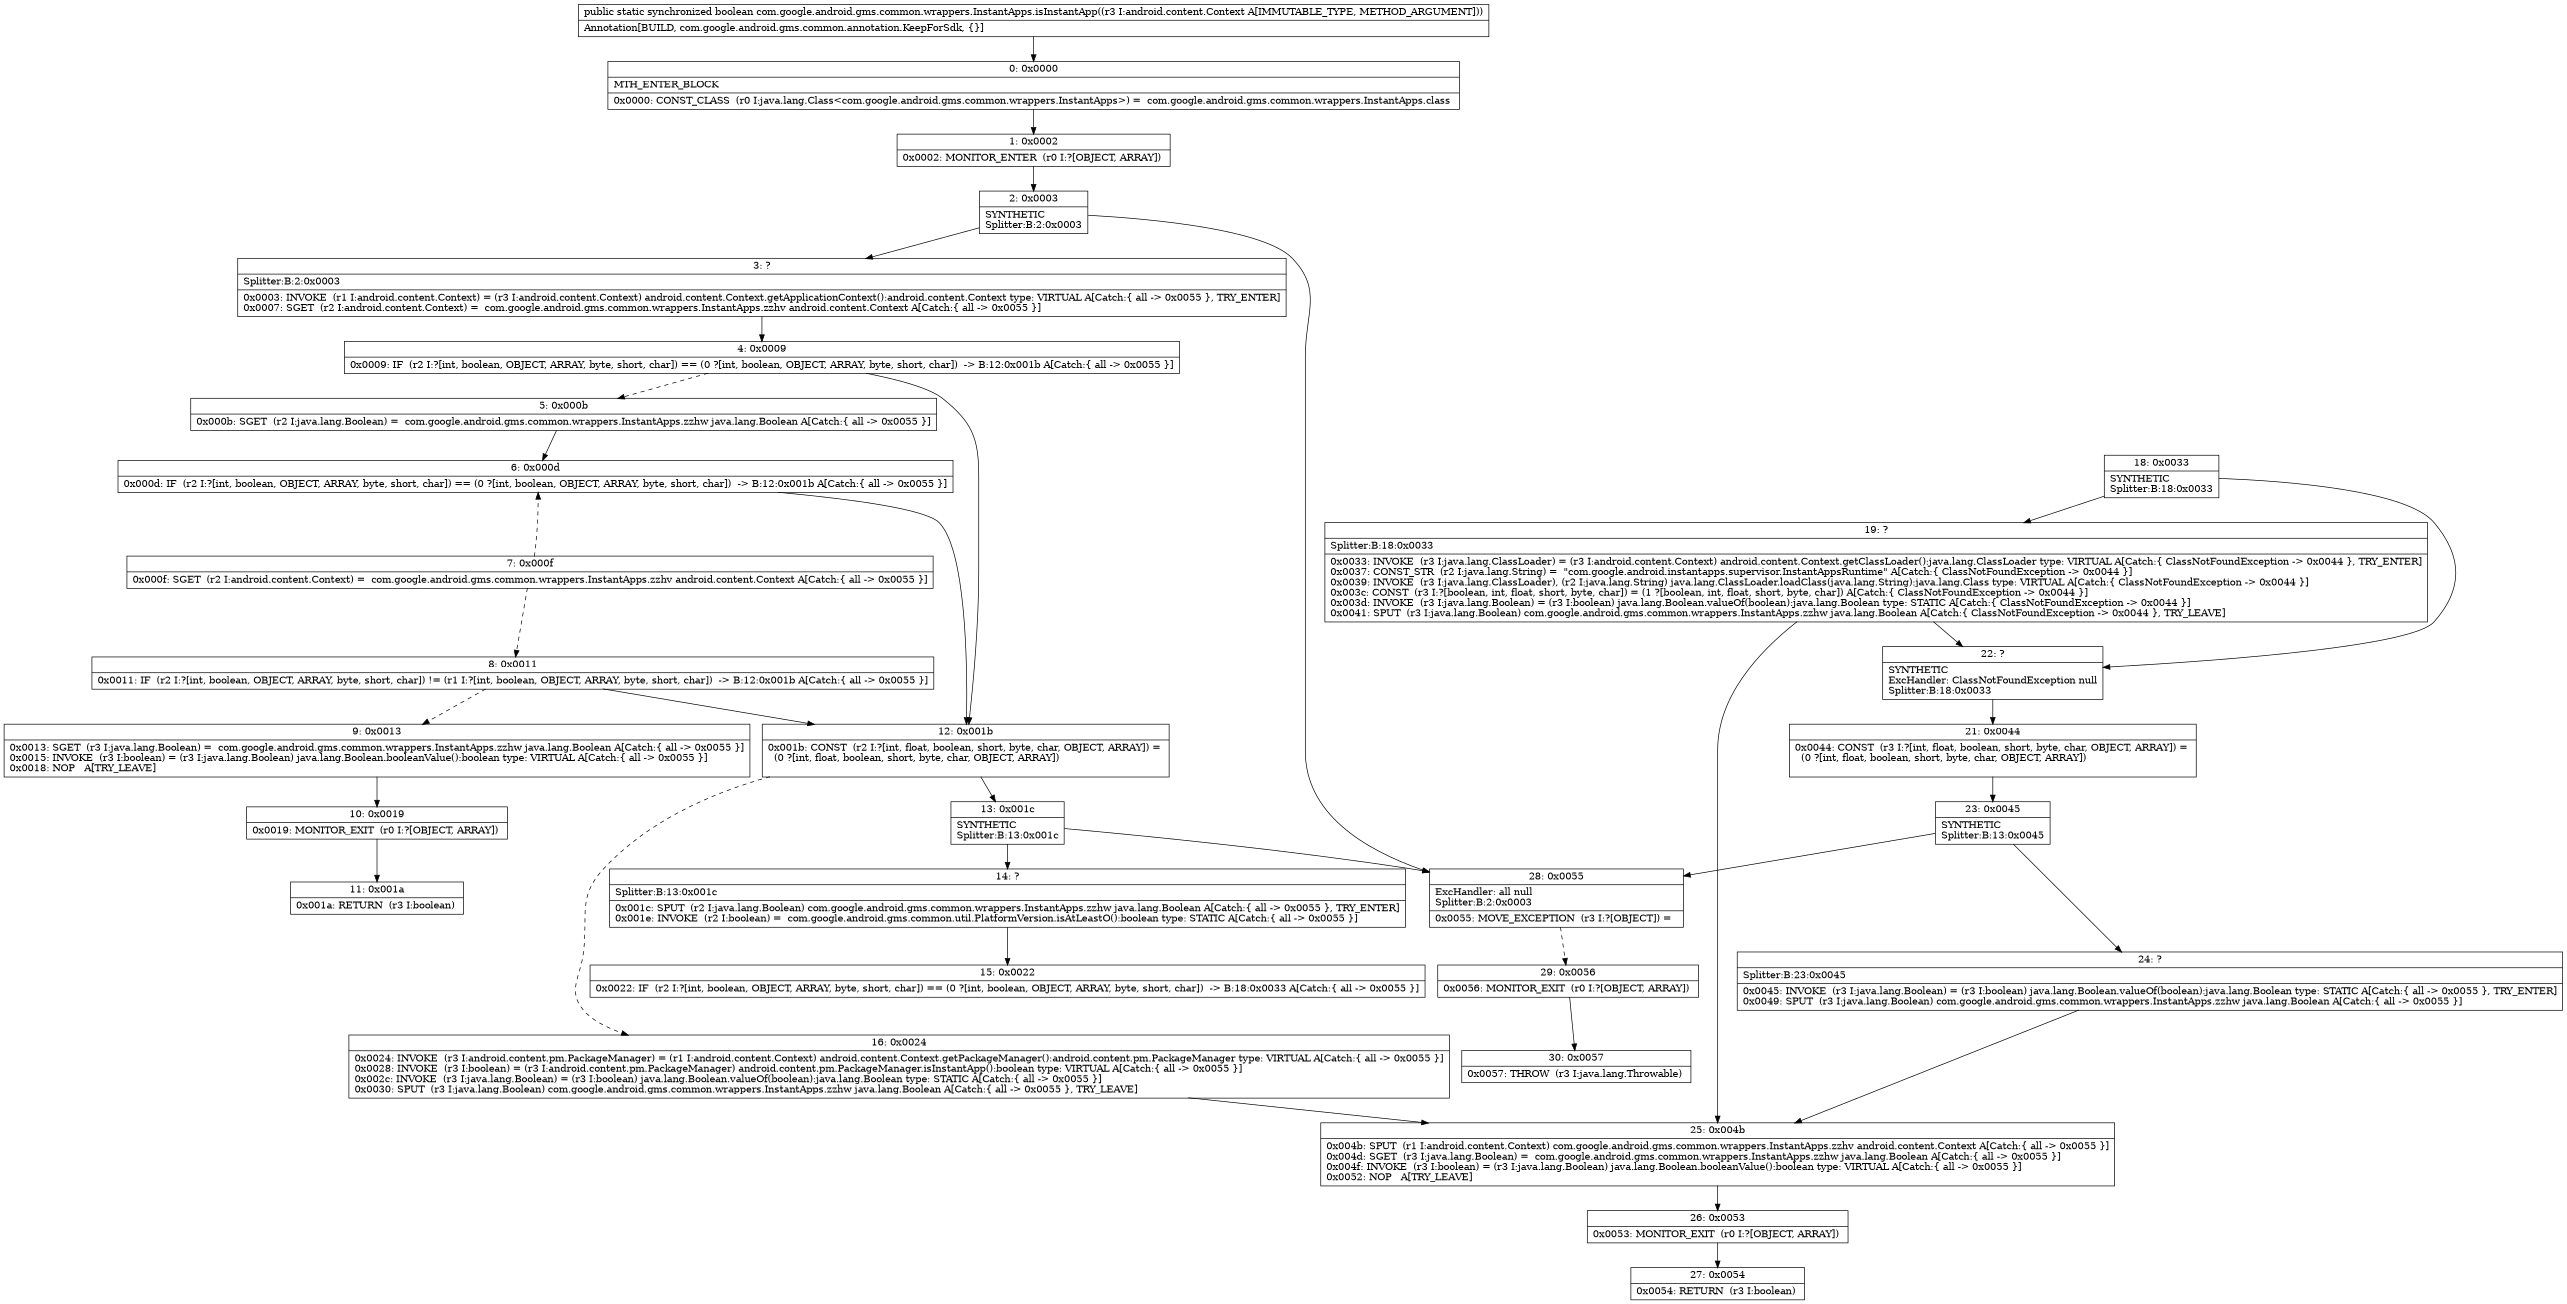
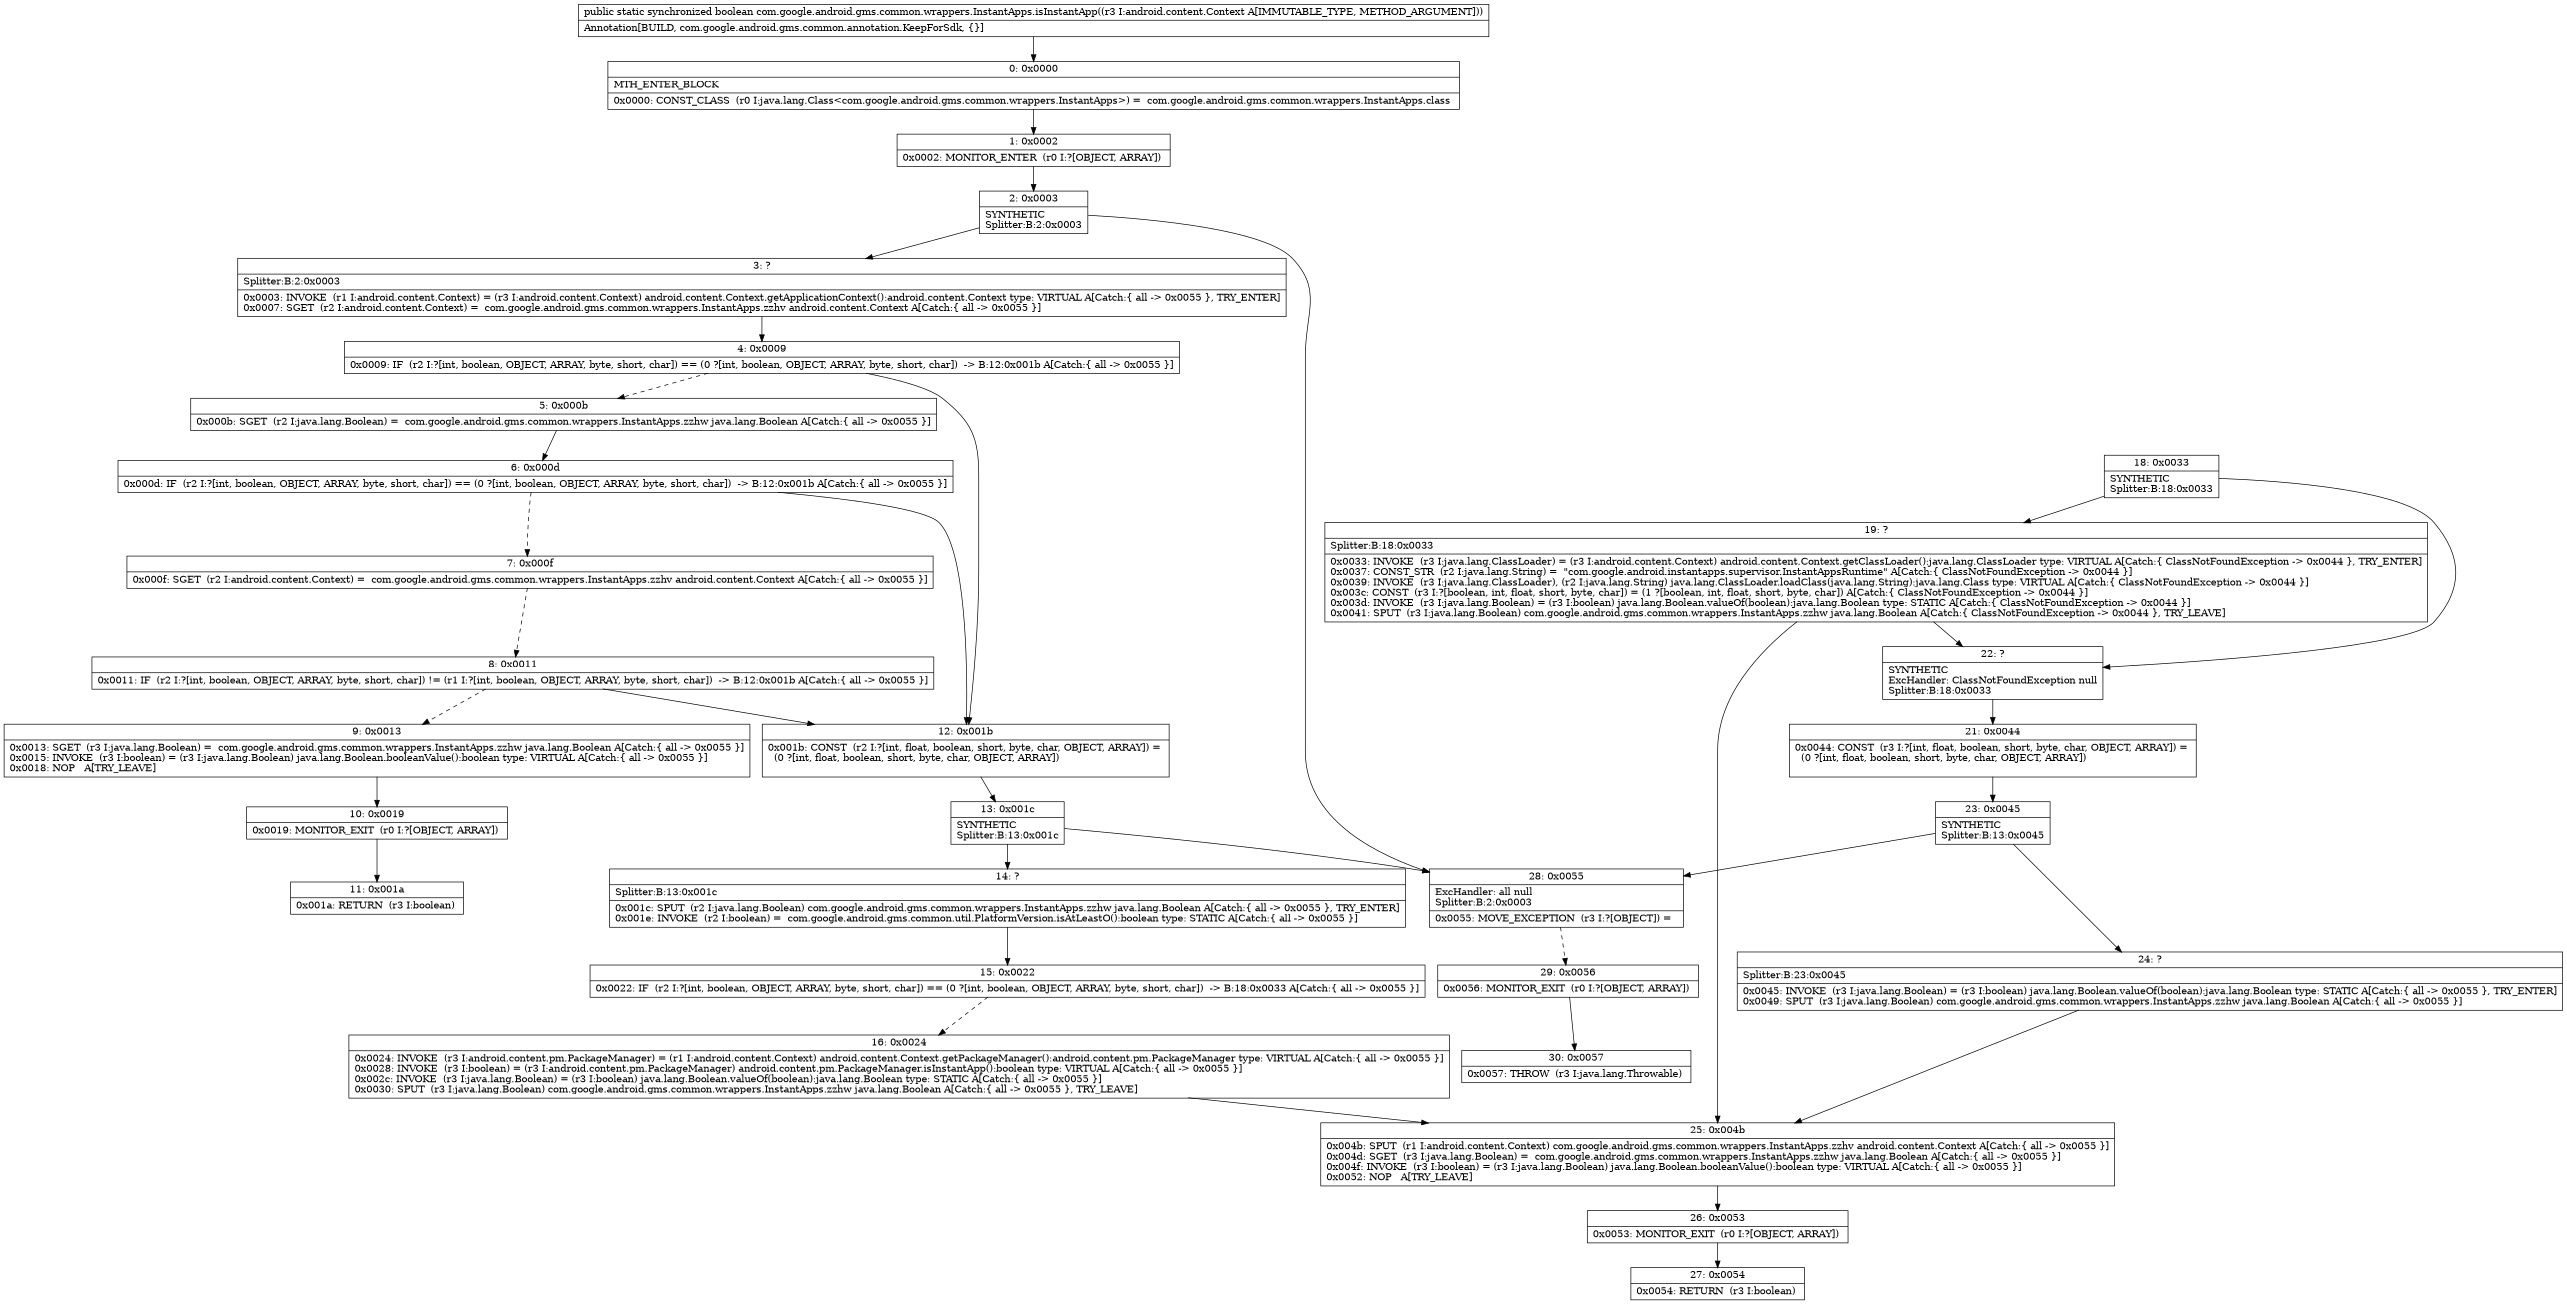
edge "7: 0x000f" -> "6: 0x000d": reversed
edge "12: 0x001b" -> "16: 0x0024": now "15: 0x0022" -> "16: 0x0024"
